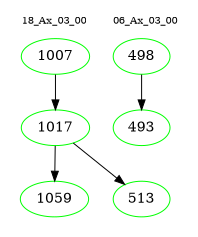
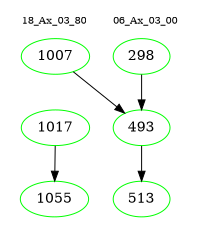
cluster "18_Ax_03_00": label "18_Ax_03_00" -> "18_Ax_03_80"
node "498": label "498" -> "298"
edge "1007" -> "1017": now "1007" -> "493"
edge "1017" -> "513": now "493" -> "513"
node "1059": label "1059" -> "1055"
